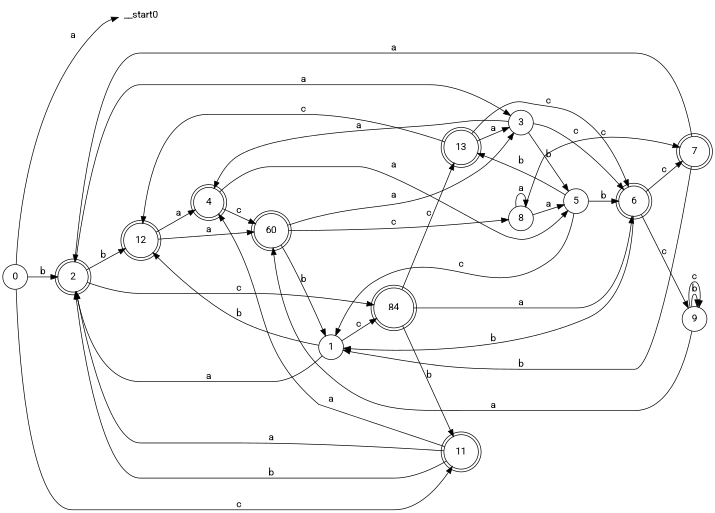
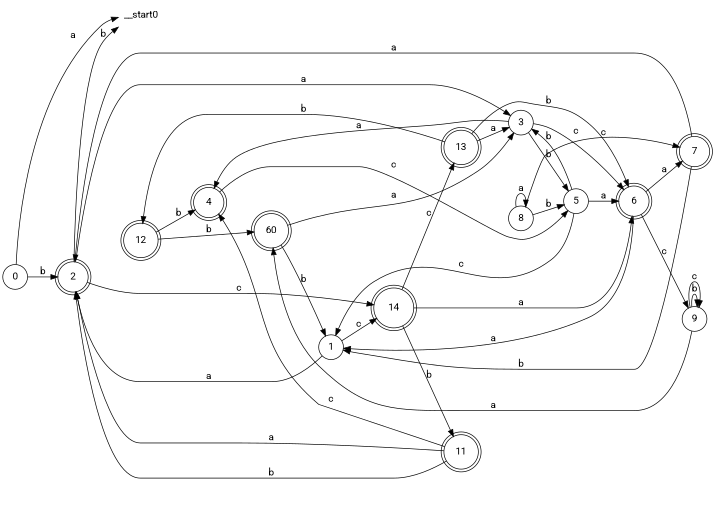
edge "13" -> "6": label "c" -> "b"
edge "13" -> "12": label "c" -> "b"
edge "4" -> "5": label "a" -> "c"
edge "6" -> "7": label "c" -> "a"
edge "5" -> "13": now "5" -> "3"
edge "5" -> "6": label "b" -> "a"
edge "8" -> "5": label "a" -> "b"
edge "12" -> "4": label "a" -> "b"
edge "4" -> "60": removed, label "c"
edge "60" -> "8": removed, label "c"
edge "12" -> "60": label "a" -> "b"
edge "2" -> "12": now "2" -> "__start0"
node "84": label "84" -> "14"
edge "1" -> "12": removed, label "b"
edge "6" -> "1": label "b" -> "a"
edge "11" -> "4": label "a" -> "c"
edge "0" -> "11": removed, label "c"
